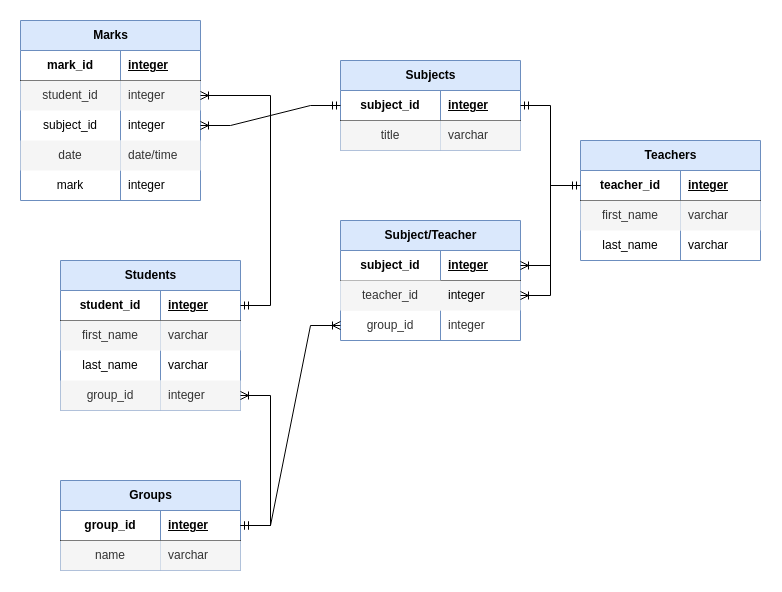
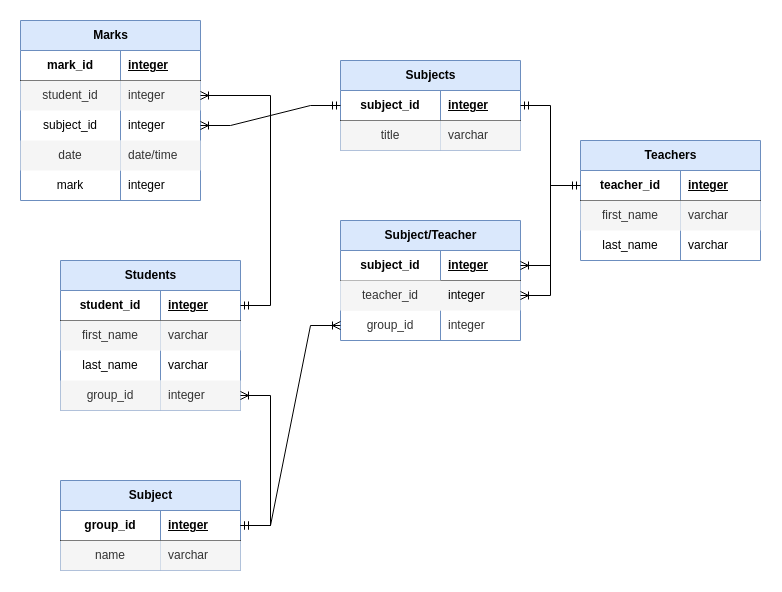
node "Groups": label "Groups" -> "Subject"
